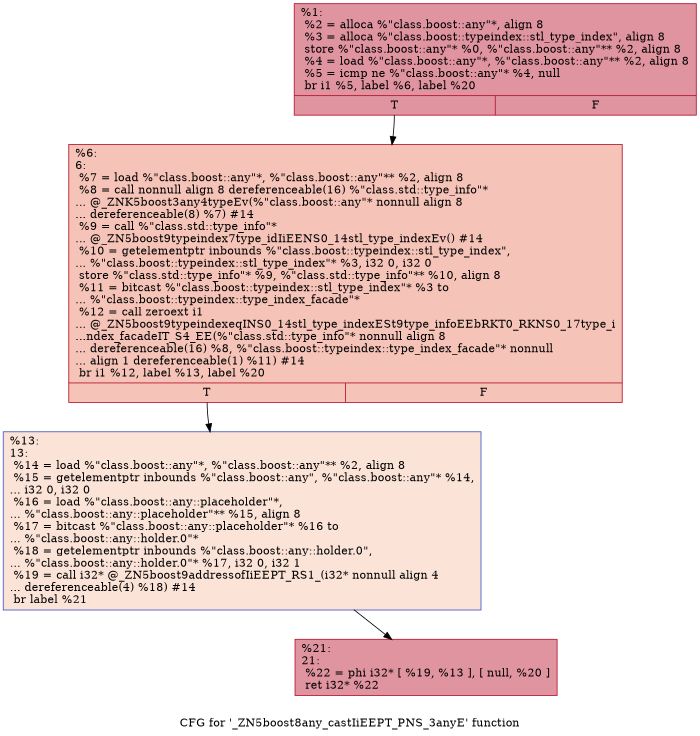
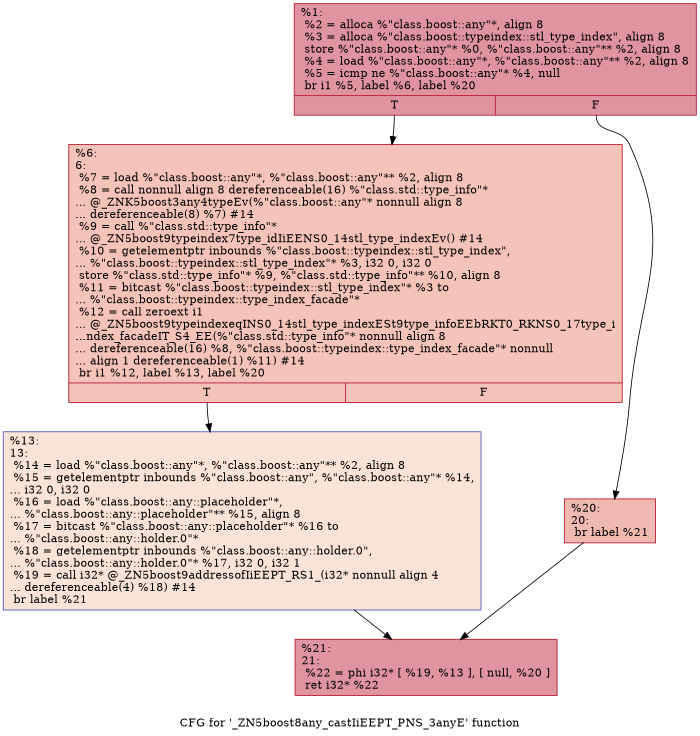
node "%20:": added
